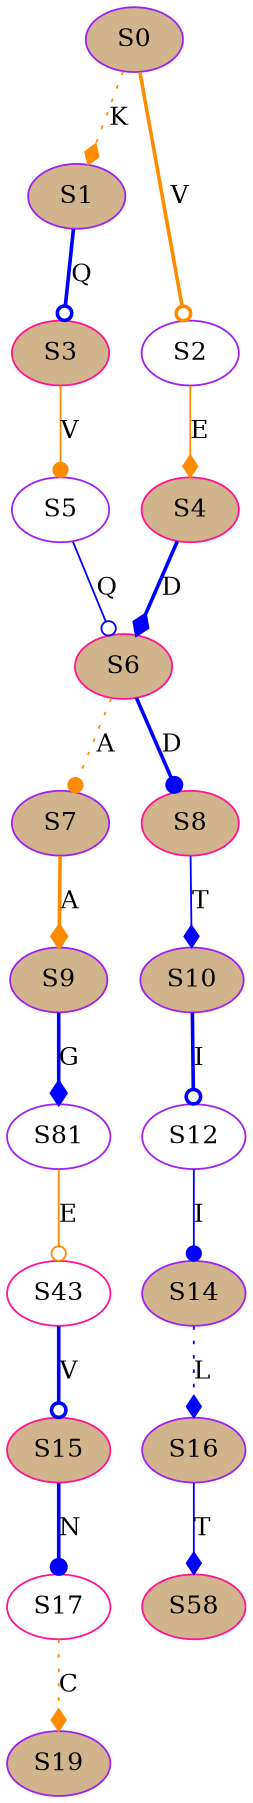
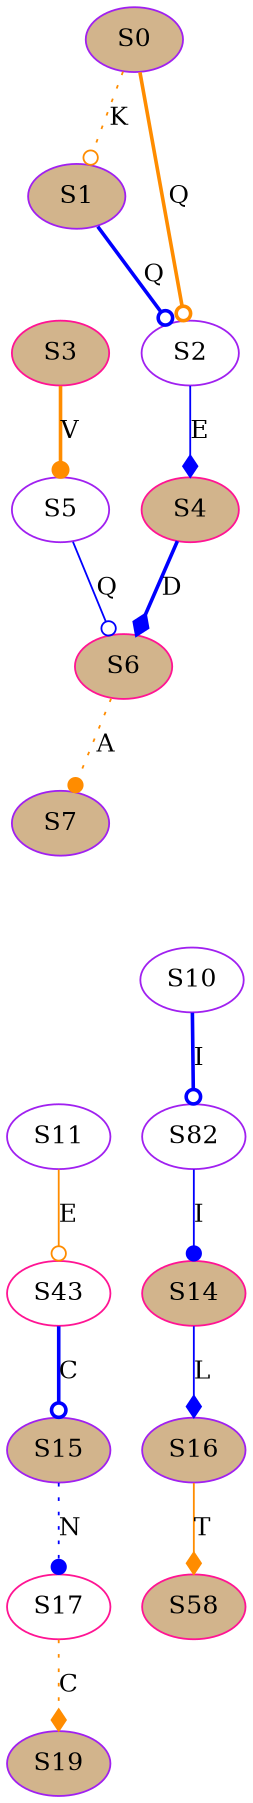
edge "S0" -> "S1": arrowhead diamond -> odot
edge "S0" -> "S2": label "V" -> "Q"
edge "S1" -> "S3": now "S1" -> "S2"
edge "S2" -> "S4": color darkorange -> blue
edge "S3" -> "S5": style solid -> bold
node "S8": removed
node "S9": removed
node "S10": fillcolor tan -> white
node "S81": label "S81" -> "S11"
node "S12": label "S12" -> "S82"
node "S14": color purple -> deeppink
edge "S14" -> "S16": style dotted -> solid
edge "S43" -> "S15": label "V" -> "C"
node "S15": color deeppink -> purple
edge "S16" -> "S58": color blue -> darkorange
edge "S15" -> "S17": style bold -> dotted
